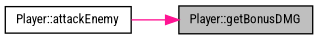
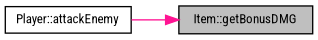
node "Player::getBonusDMG": label "Player::getBonusDMG" -> "Item::getBonusDMG"
